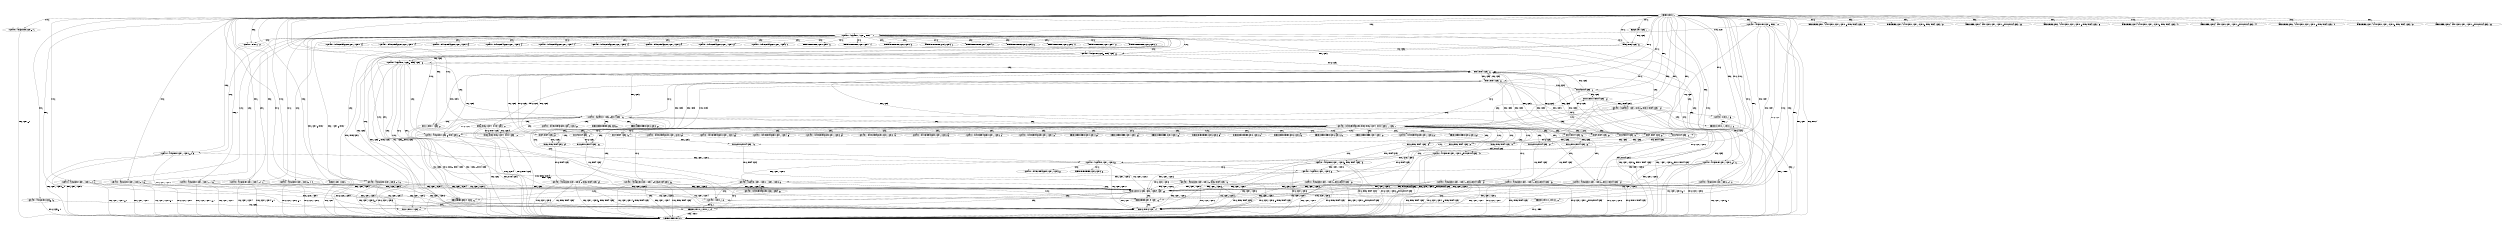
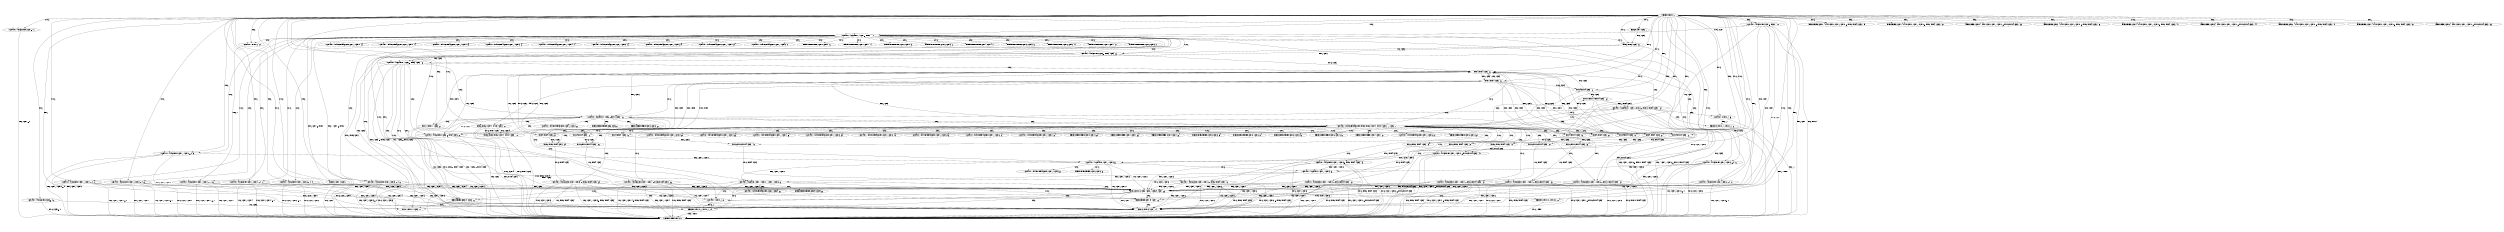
node "(FIELD_IDENTIFIER,VAR29,VAR29)": added
